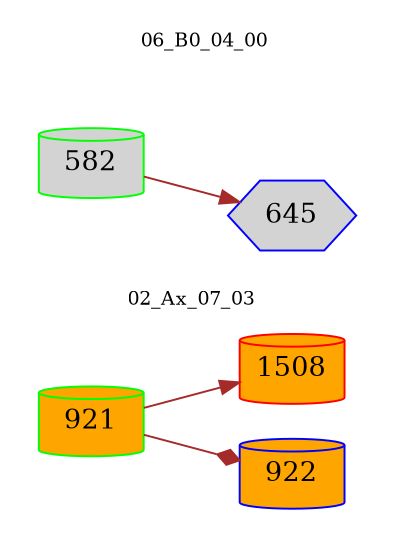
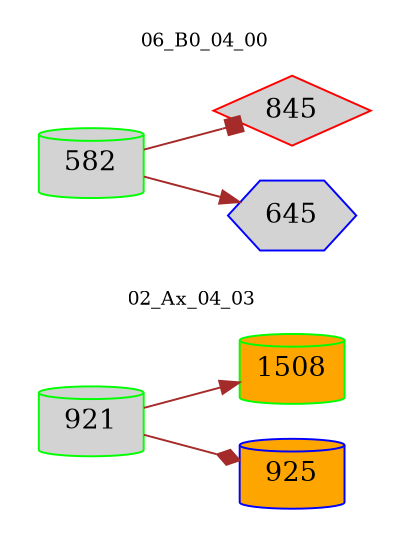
node "845": added
cluster "02_Ax_07_03": label "02_Ax_07_03" -> "02_Ax_04_03"
node "1508": color red -> green
node "921": fillcolor orange -> lightgrey
node "922": label "922" -> "925"
